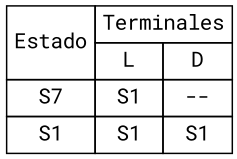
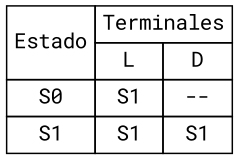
node "Estado": text "S7" -> "S0"
